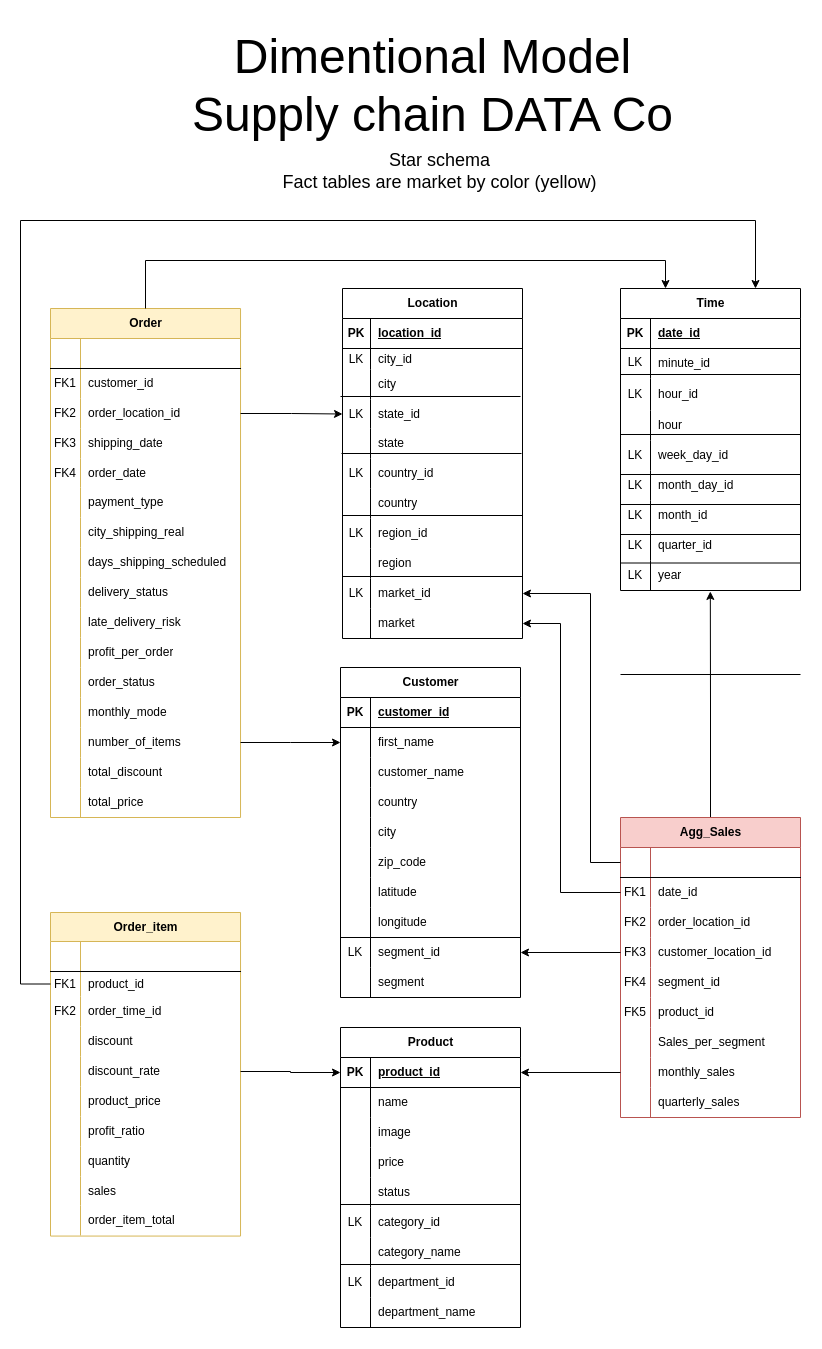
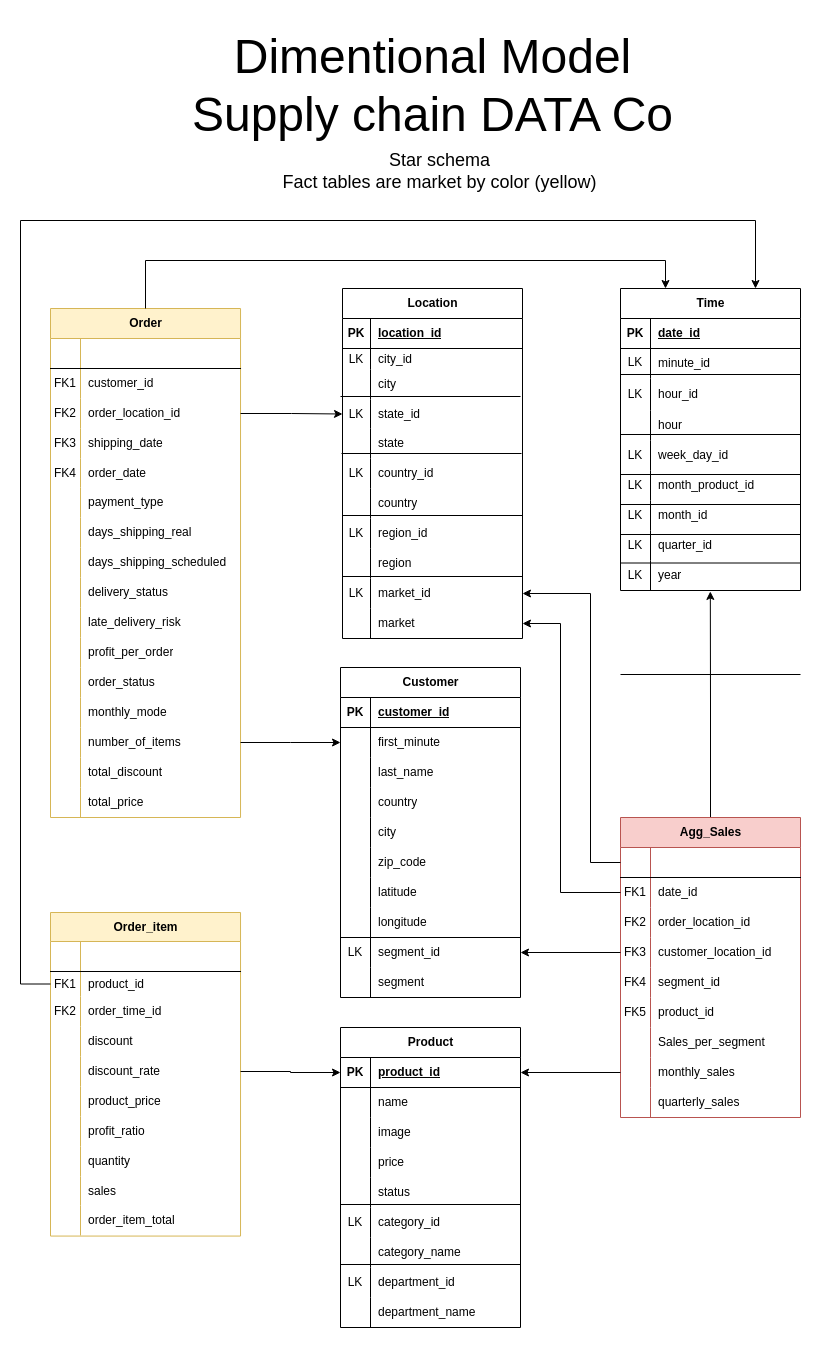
node "month_day_id": label "month_day_id" -> "month_product_id"
node "city_shipping_real": label "city_shipping_real" -> "days_shipping_real"
node "first_name": label "first_name" -> "first_minute"
node "customer_name": label "customer_name" -> "last_name"
